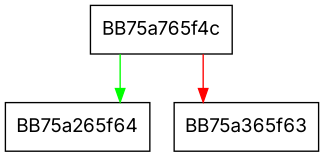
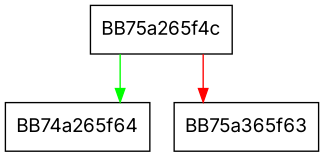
node "BB75a765f4c": label "BB75a765f4c" -> "BB75a265f4c"
node "BB75a265f64": label "BB75a265f64" -> "BB74a265f64"
